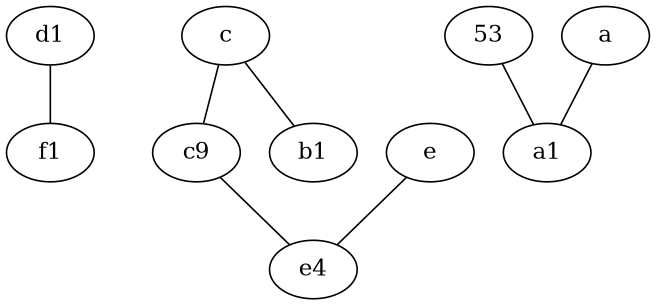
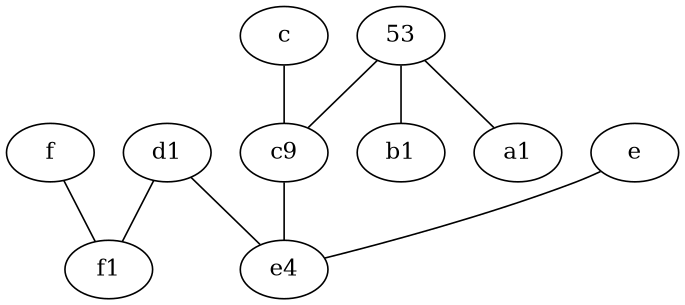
node "a": removed
edge "c" -- "b1": now "53" -- "b1"
edge "53" -- "c9": added
node "f": added
edge "d1" -- "e4": added
